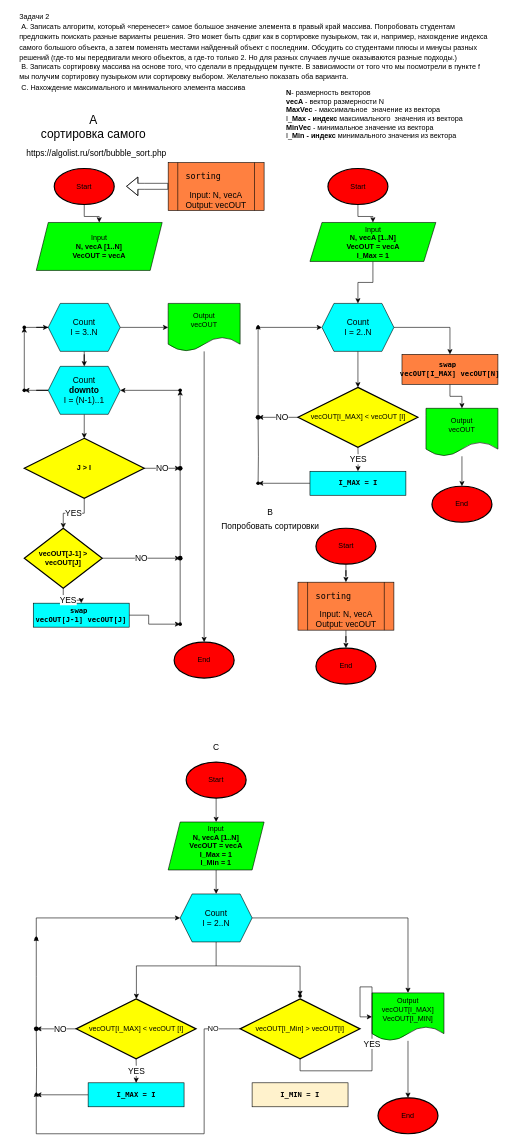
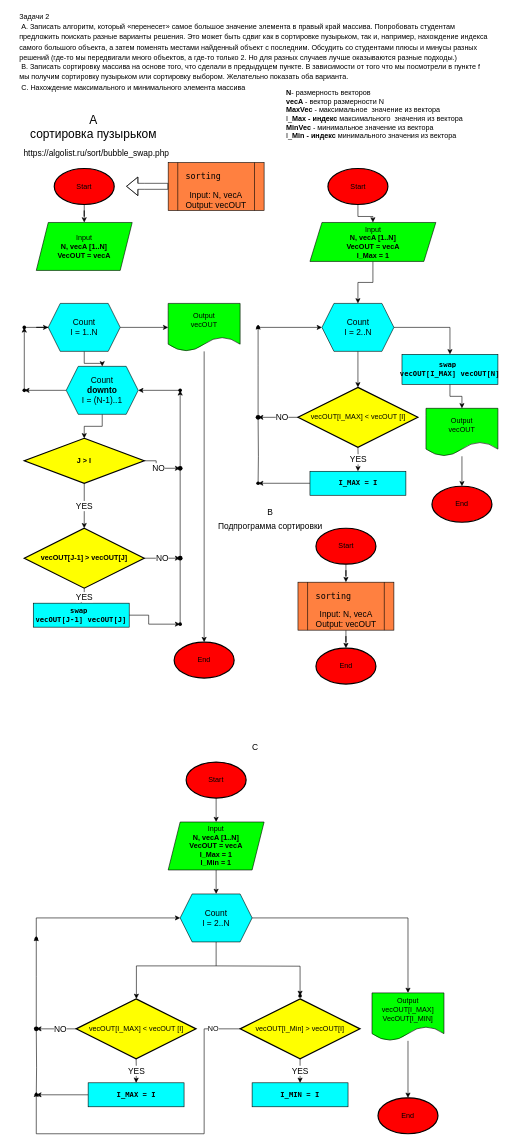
node "A сортировка самого": label "A сортировка самого" -> "A сортировка пузырьком"
node "https://algolist.ru/sort/bubble_sort.php": label "https://algolist.ru/sort/bubble_sort.php" -> "https://algolist.ru/sort/bubble_swap.php"
node "Input N, vecA [1..N] VecOUT = vecA": size 126x48 -> 96x48
node "Count I = 3..N": label "Count I = 3..N" -> "Count I = 1..N"
node "swap vecOUT[I_MAX] vecOUT[N]": fillcolor #ff8040 -> #00ffff
node "Count downto I = (N-1)..1": moved (84, 390) -> (102, 390)
node "J > I": size 120x60 -> 120x45
node "B Попробовать сортировки": label "B Попробовать сортировки" -> "B Подпрограмма сортировки"
node "vecOUT[J-1] > vecOUT[J]": size 78x60 -> 120x60
node "C": moved (216, 747) -> (255, 747)
edge "vecOUT[I_Min] > vecOUT[I]" -> "Output vecOUT[I_MAX] VecOUT[I_MIN]": now "vecOUT[I_Min] > vecOUT[I]" -> "I_MIN = I"
node "I_MIN = I": fillcolor #fff2cc -> #00ffff
